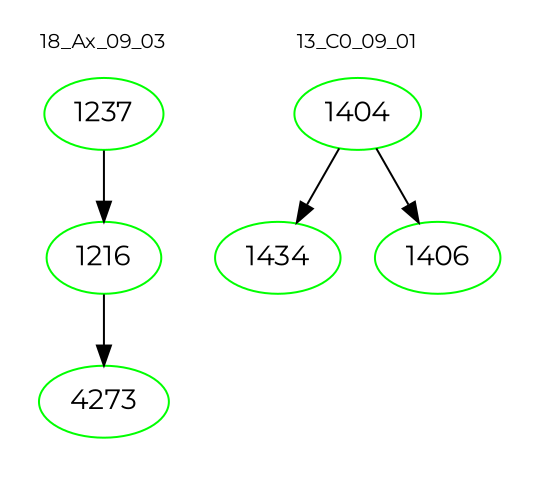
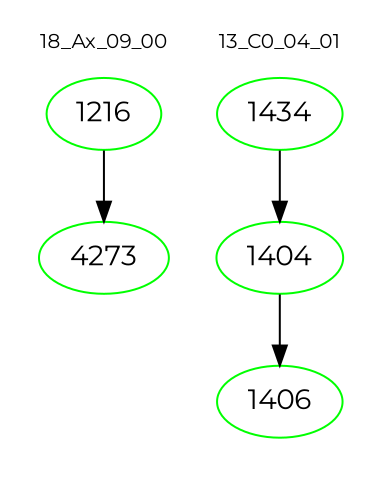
cluster "18_Ax_09_03": label "18_Ax_09_03" -> "18_Ax_09_00"
cluster "13_C0_09_01": label "13_C0_09_01" -> "13_C0_04_01"
node "1237": removed
edge "1404" -> "1434": reversed
